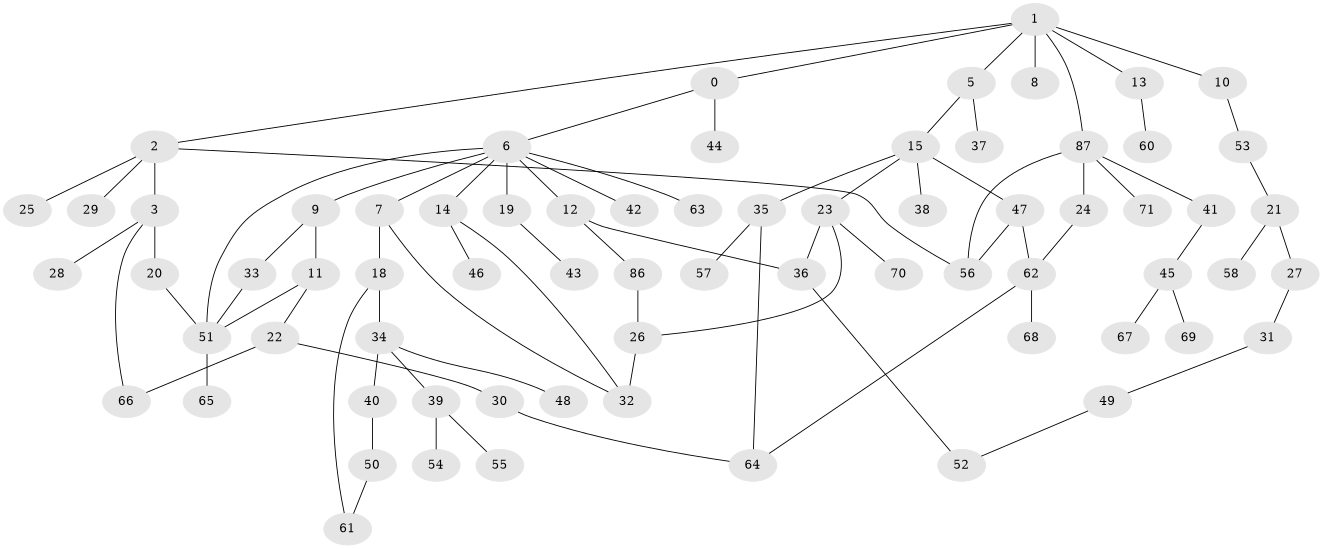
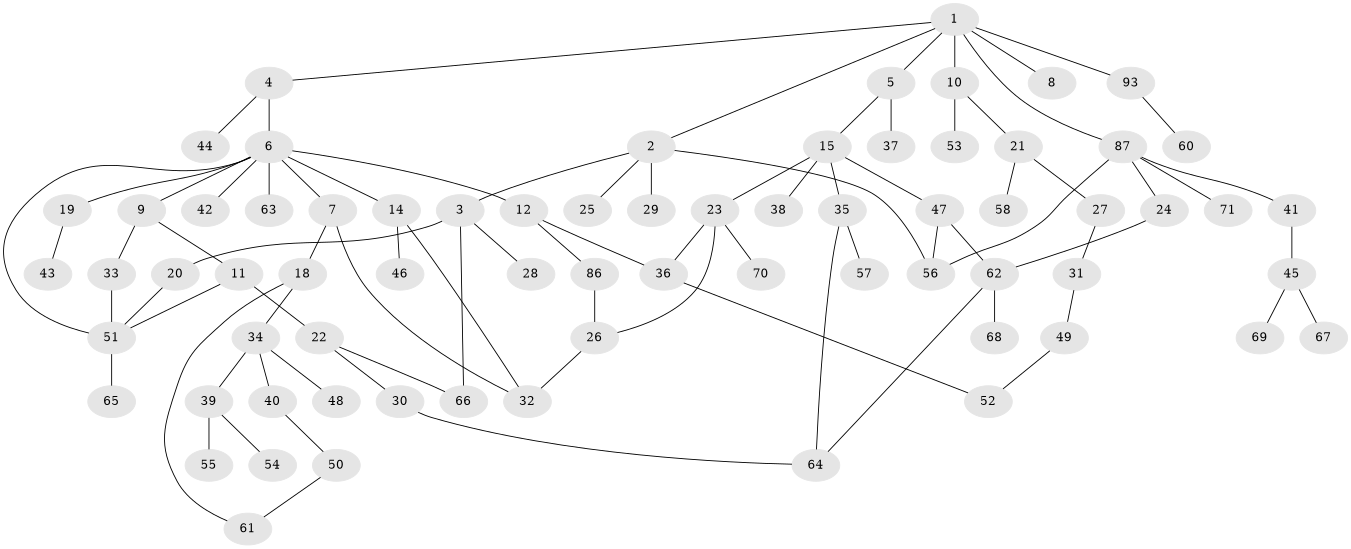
node "0": label "0" -> "4"
node "13": label "13" -> "93"
edge "53" -- "21": now "10" -- "21"
